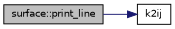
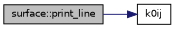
node "k2ij": label "k2ij" -> "k0ij"
